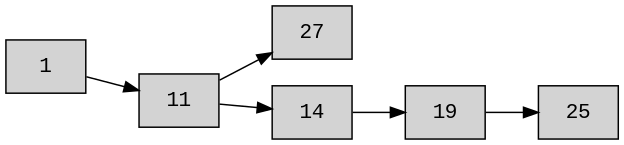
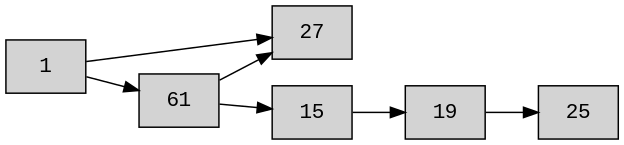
edge "1" -> "27": added
node "11": label "11" -> "61"
node "14": label "14" -> "15"
